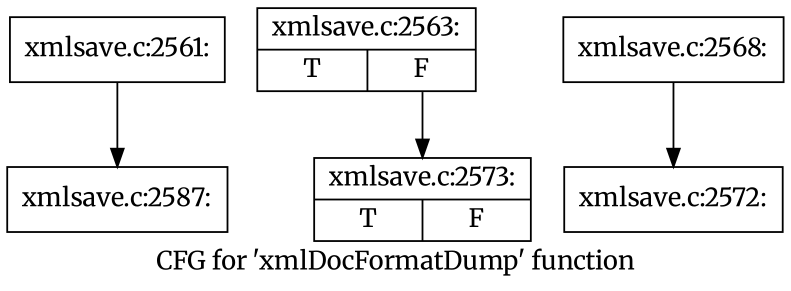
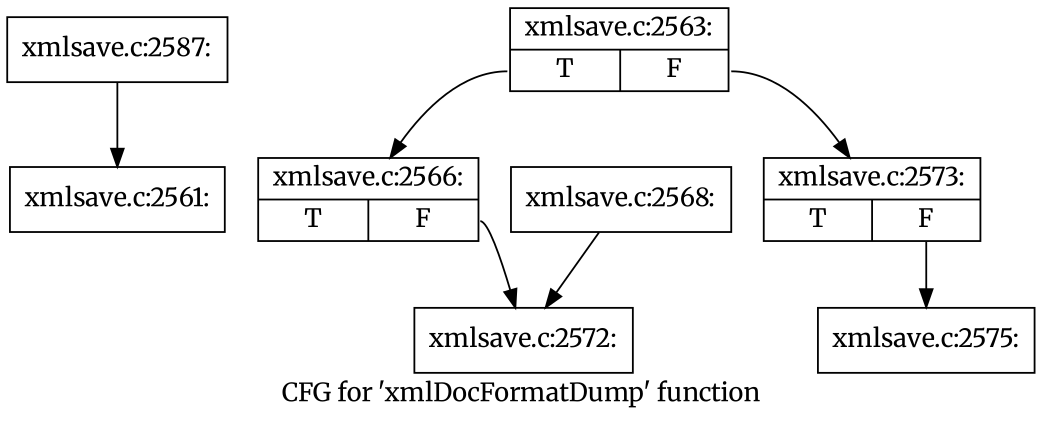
edge "xmlsave.c:2561:" -> "xmlsave.c:2587:": reversed
node "xmlsave.c:2566:": added
node "xmlsave.c:2575:": added
